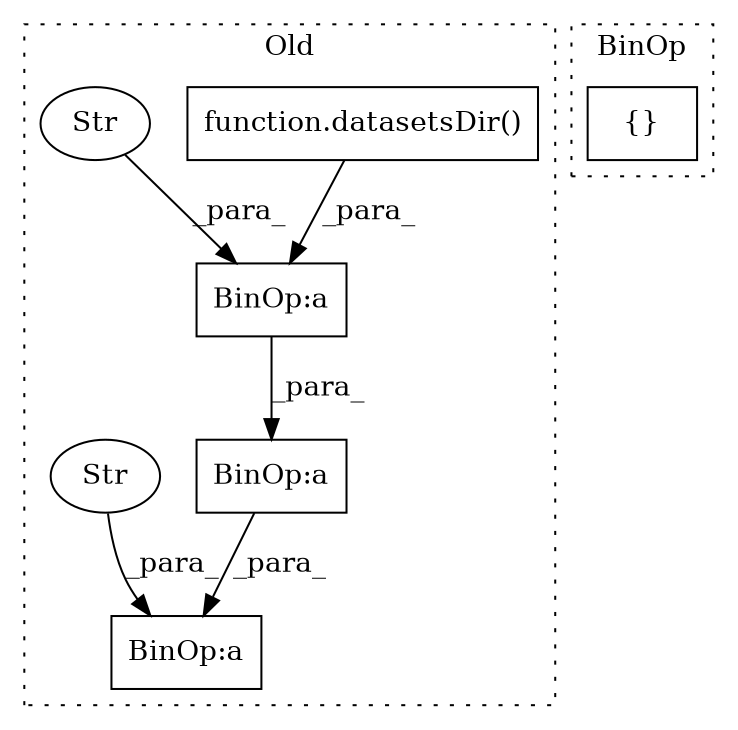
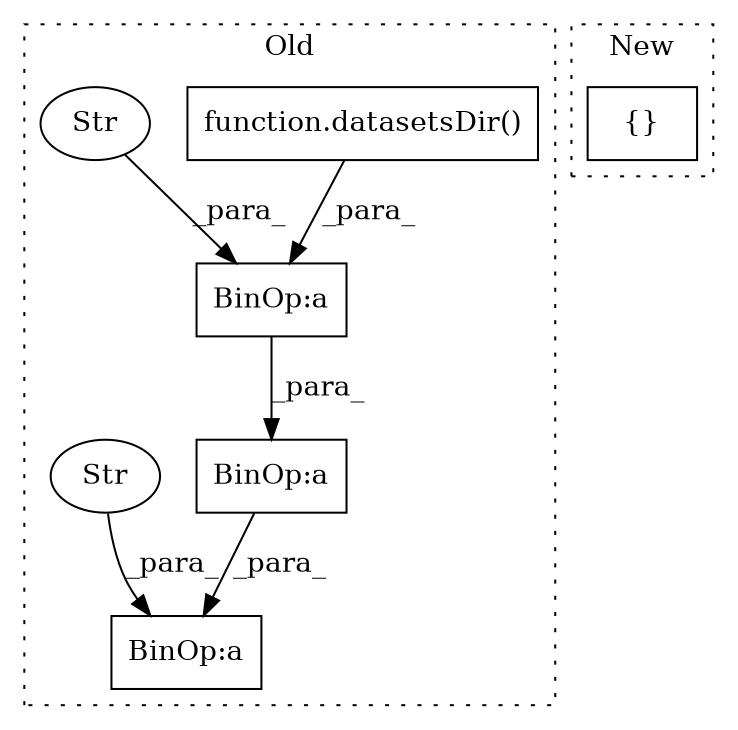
cluster "BinOp": label "BinOp" -> "New"
